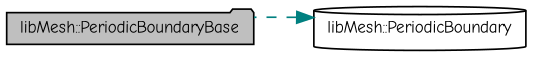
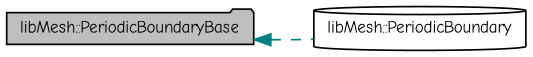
edge "libMesh::PeriodicBoundaryBase" -> "libMesh::PeriodicBoundary": reversed
